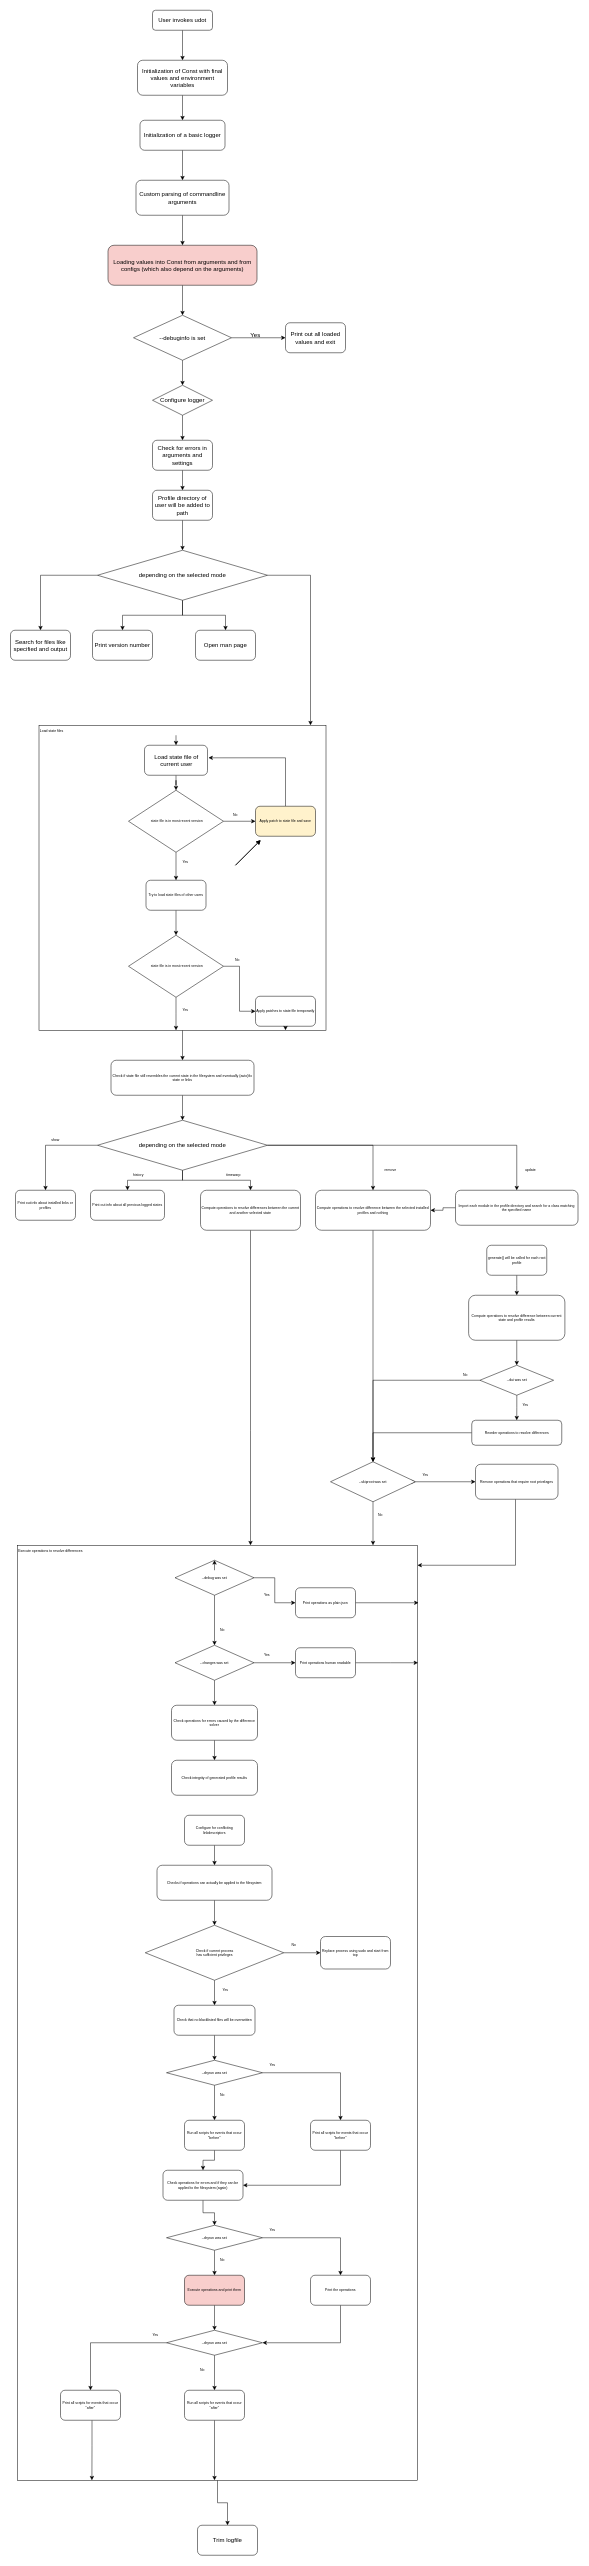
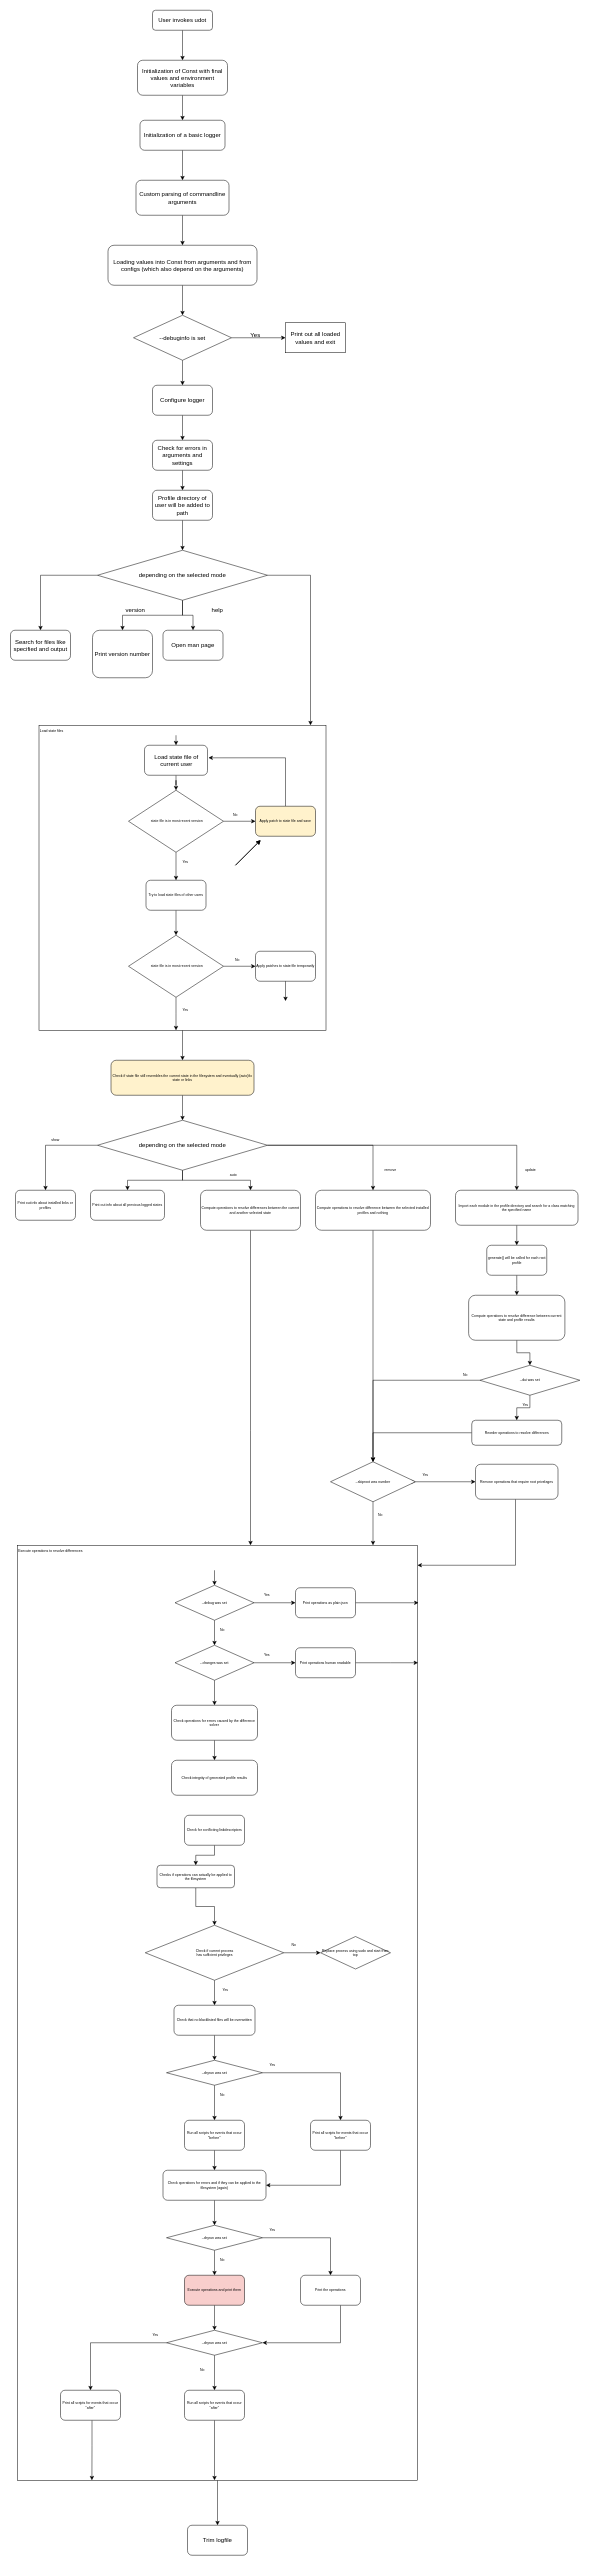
node "Loading values into Const from arguments and from configs (which also depend on the arguments)": fillcolor #f8cecc -> #ffffff
node "Print out all loaded values and exit": shape rounded rectangle -> rectangle
node "Configure logger": shape diamond -> rounded rectangle
node "version": added
node "help": added
node "Print version number": size 60x30 -> 60x48
node "Open man page": moved (225, 645) -> (193, 645)
node "Apply patches to state file temporarily": moved (285, 1011) -> (285, 966)
node "Check if state file still resembles the current state in the filesystem and eventually (auto)fix state or links": fillcolor #ffffff -> #fff2cc
node "history": removed
node "timewarp": label "timewarp" -> "auto"
edge "Import each module in the profile directory and search for a class matching the specified name" -> "Compute operations to resolve difference between the selected installed profiles and nothing": now "Import each module in the profile directory and search for a class matching the specified name" -> "generate() will be called for each root profile"
node "--dui was set": size 74x30 -> 100x30
node "--skiproot was set": label "--skiproot was set" -> "--skiproot was number"
node "--debug was set": moved (214, 1578) -> (214, 1603)
node "Configure for conflicting linkdescriptors": label "Configure for conflicting linkdescriptors" -> "Check for conflicting linkdescriptors"
node "Checks if operations can actually be applied to the filesystem": size 115x35 -> 78x23
node "Replace process using sudo and start from top": shape rounded rectangle -> diamond
node "Check operations for errors and if they can be applied to the filesystem (again)": size 80x30 -> 103x30
node "Print the operations": moved (340, 2290) -> (330, 2290)
node "Trim logfile": moved (227, 2540) -> (217, 2540)
